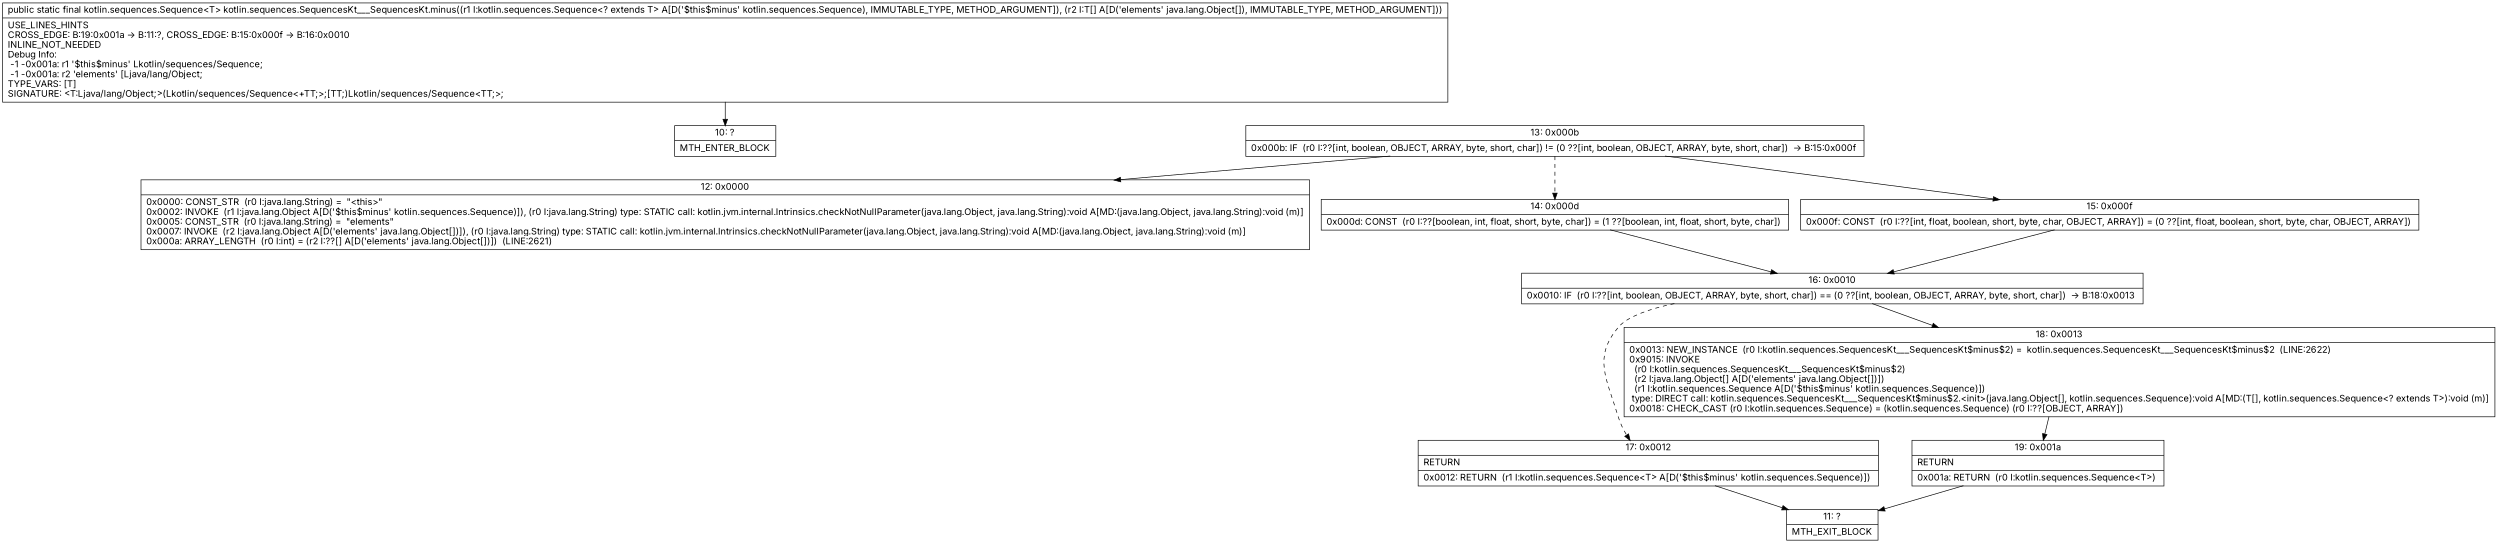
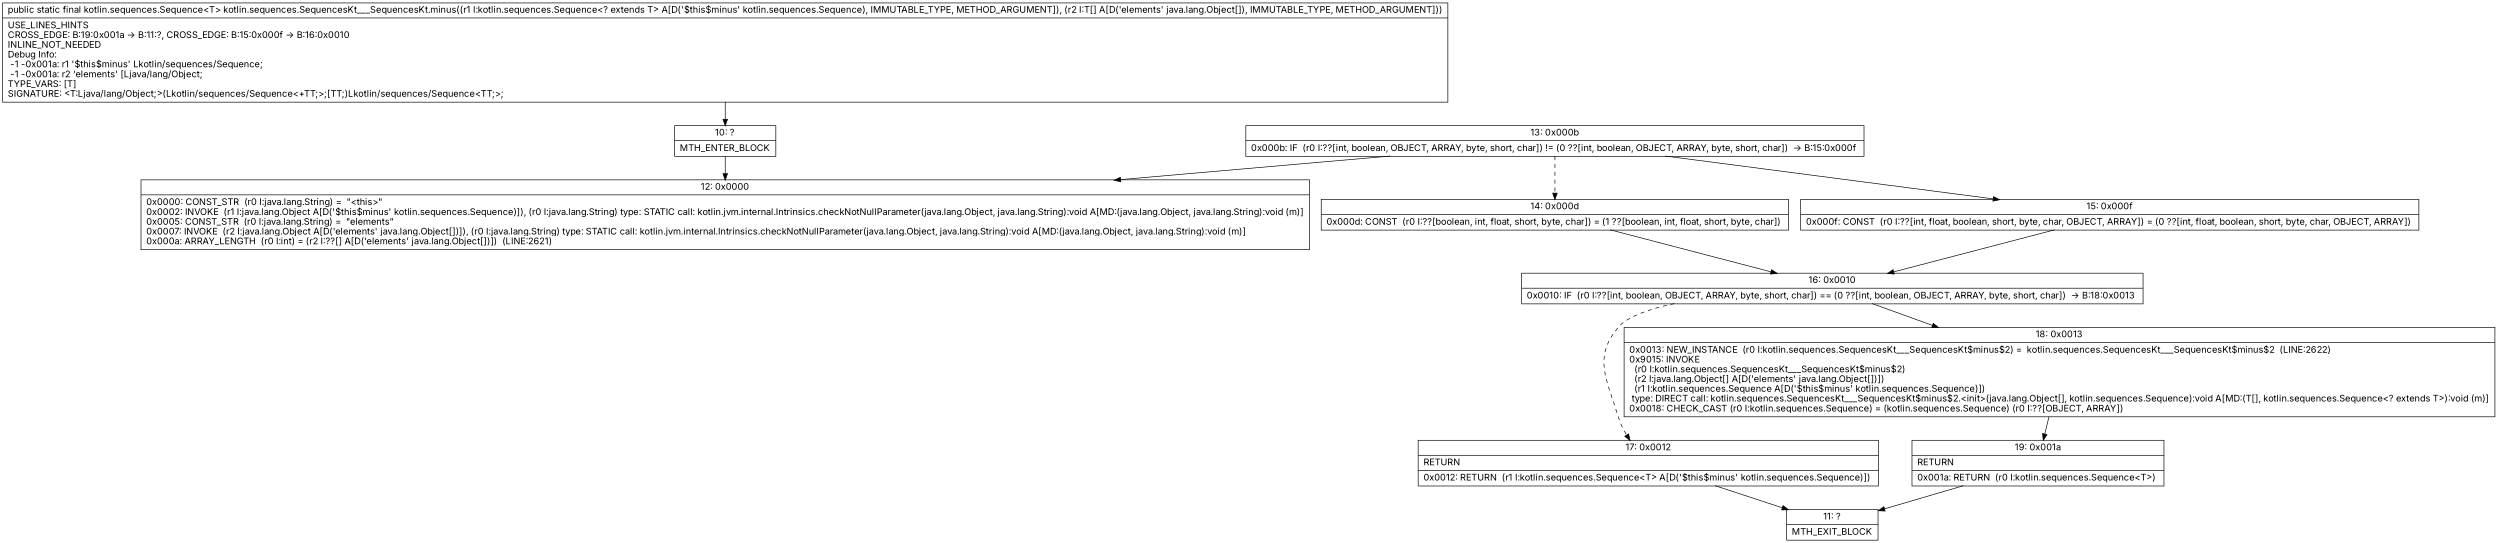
edge "10: ?" -> "12: 0x0000": added
